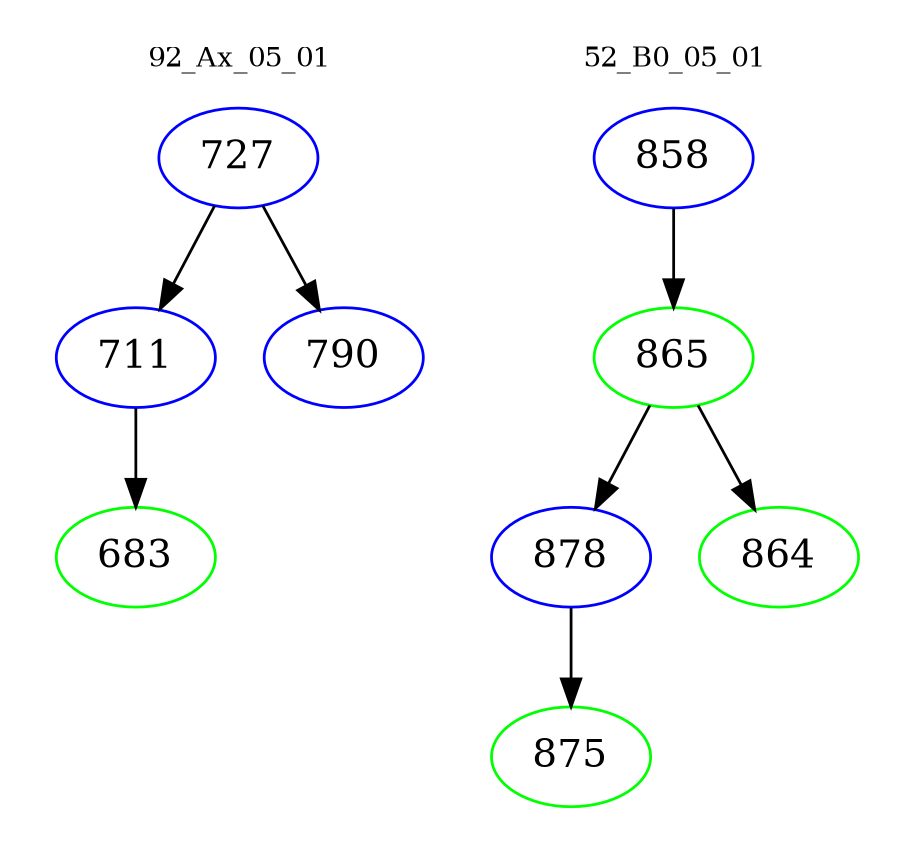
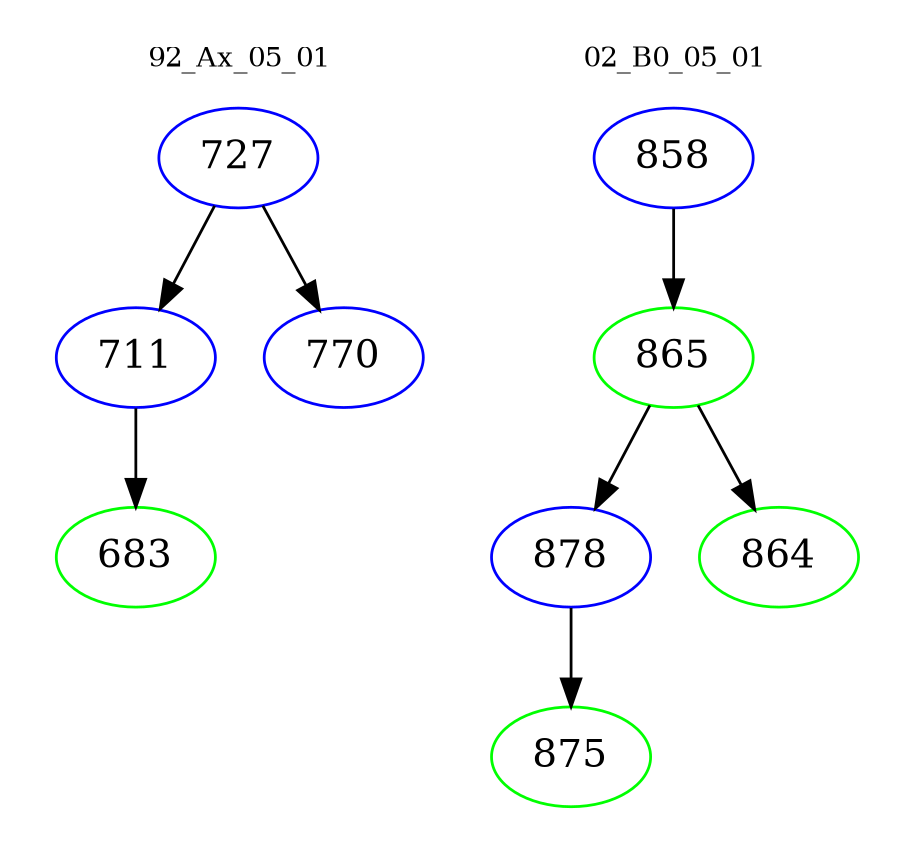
cluster "52_B0_05_01": label "52_B0_05_01" -> "02_B0_05_01"
node "790": label "790" -> "770"
